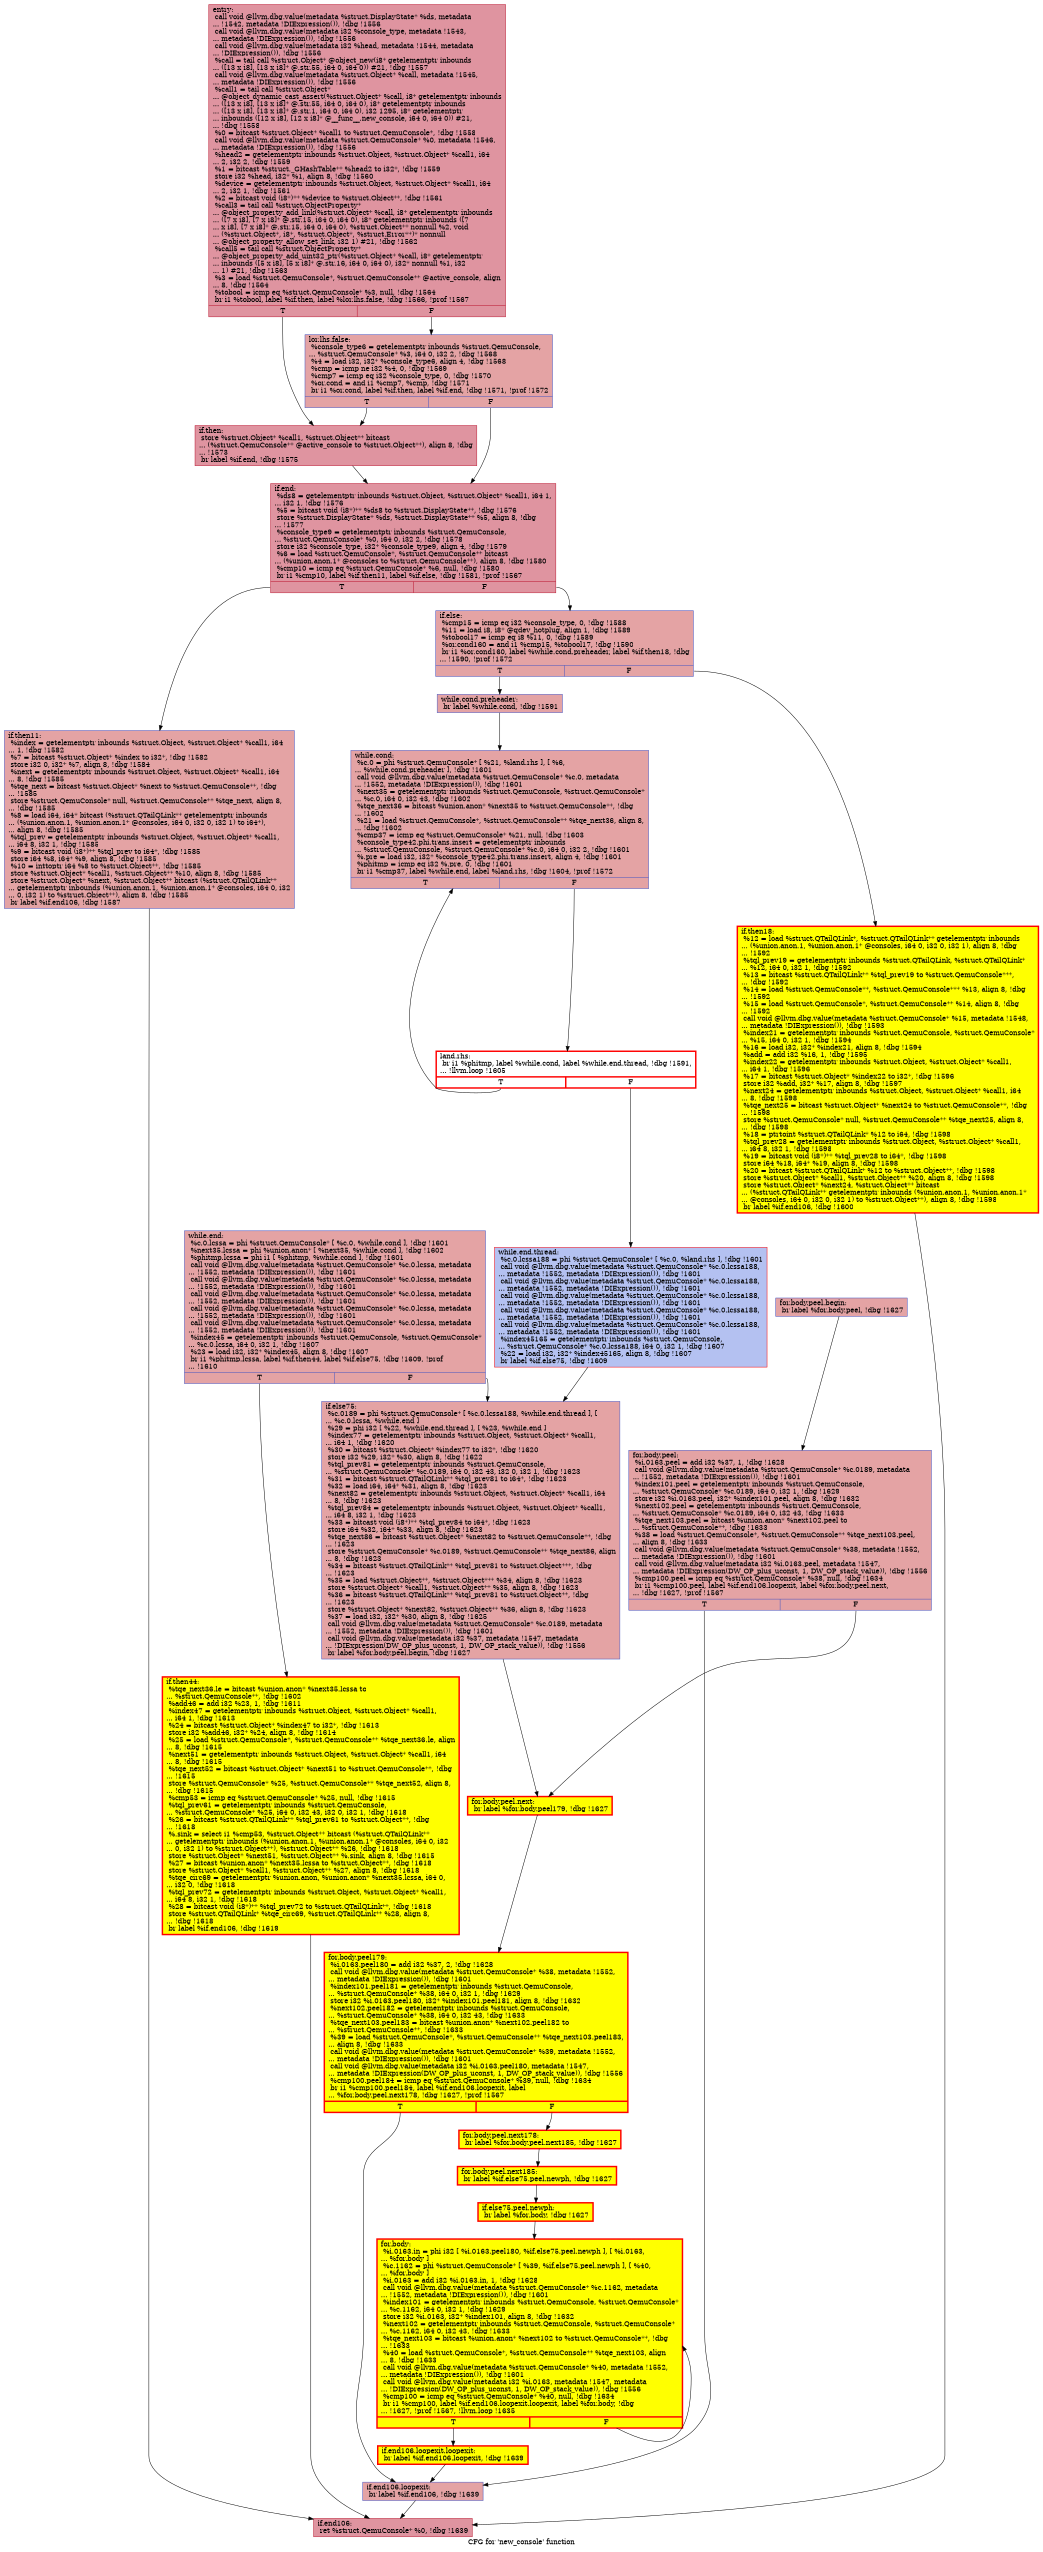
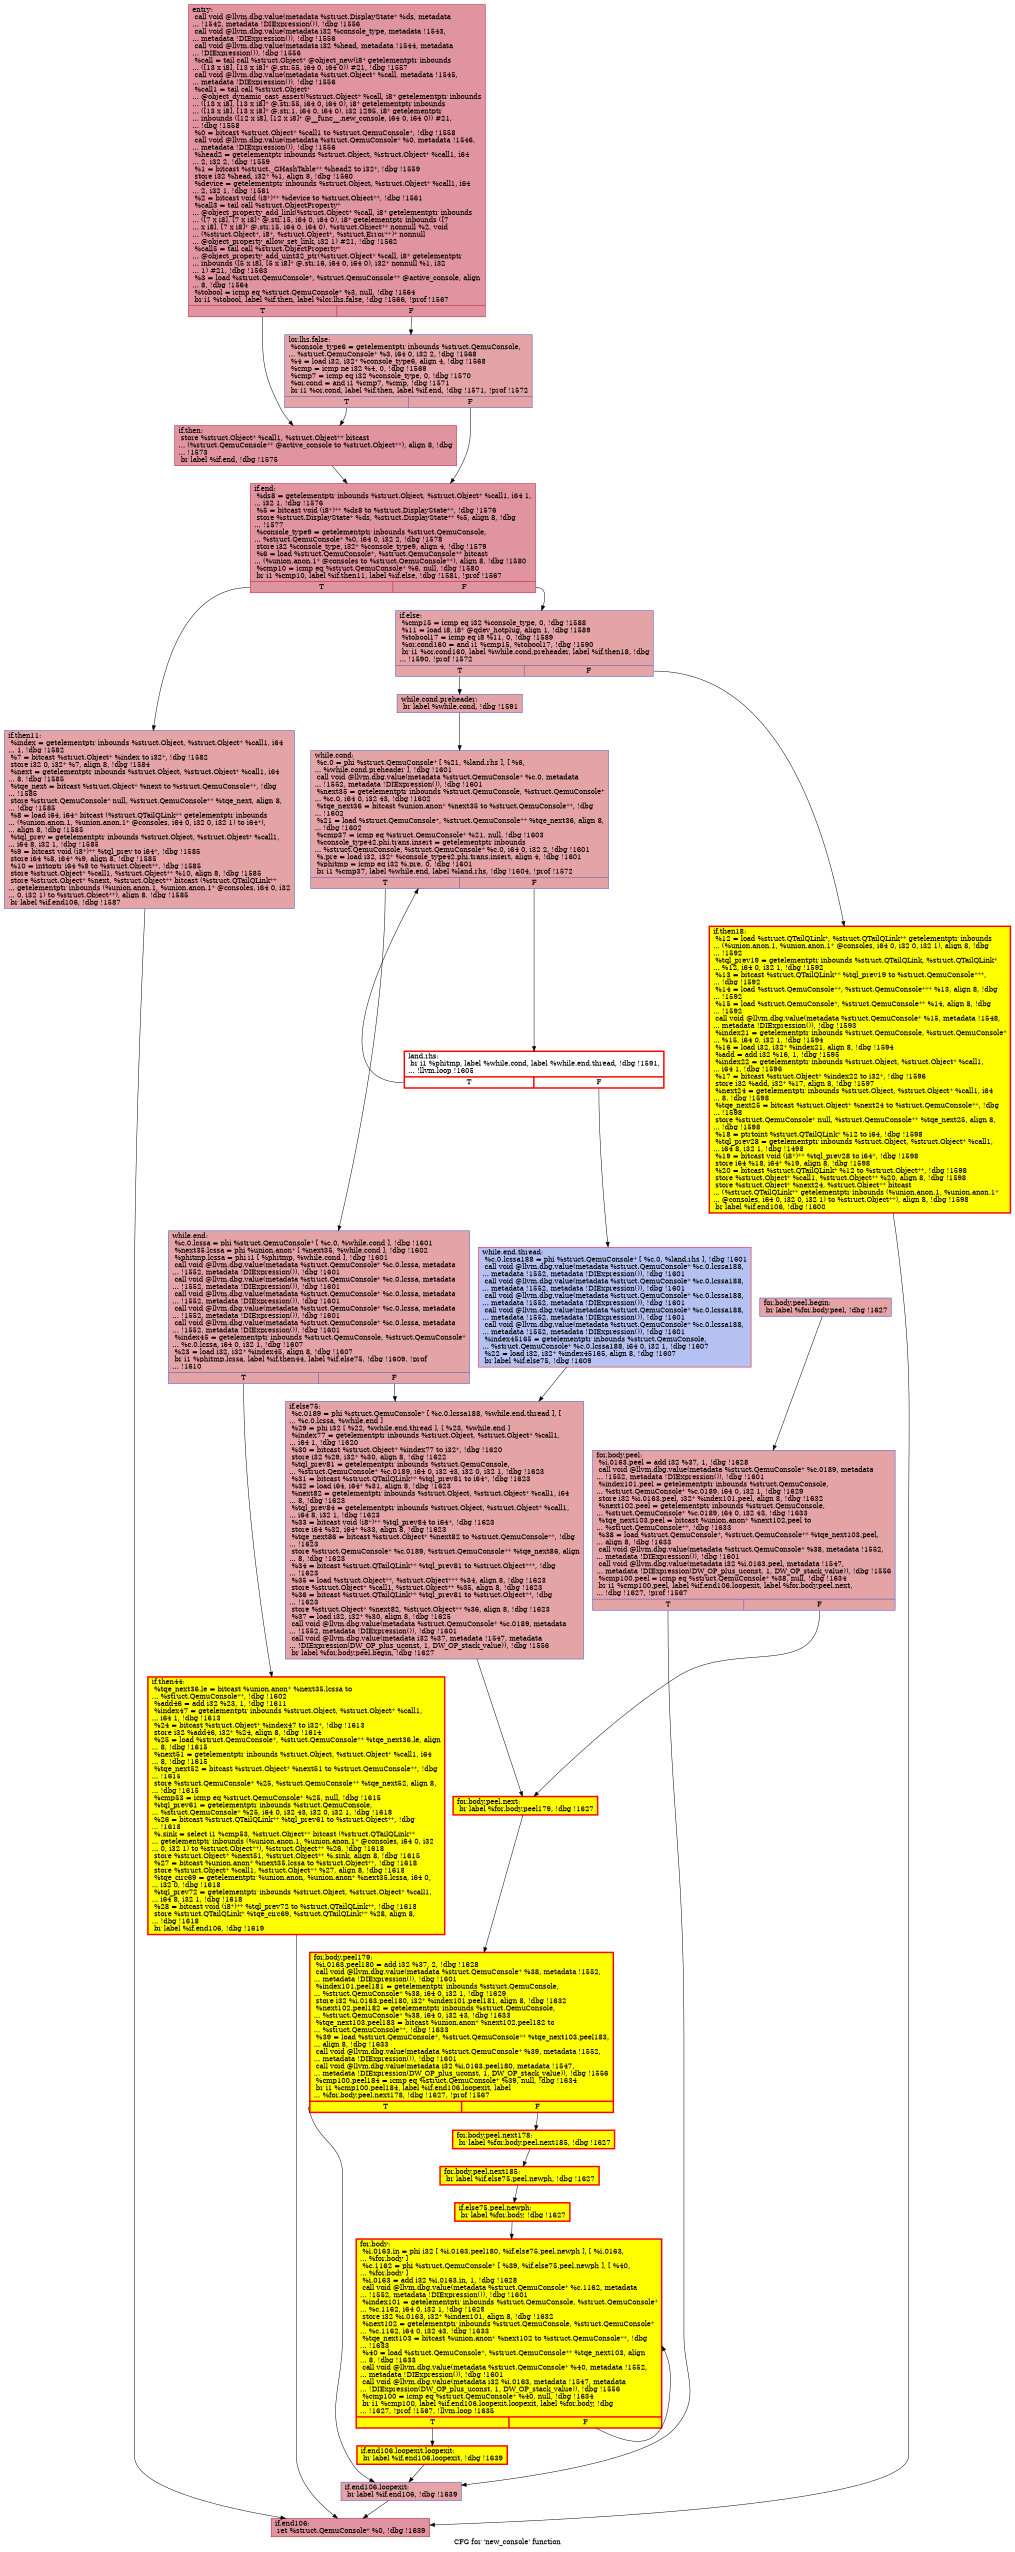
edge "while.cond:" -> "while.end:": added
node "if.then18:": text "... i64 8, i32 1, !dbg !1598" -> "... i64 8, i32 1, !dbg !1498"
